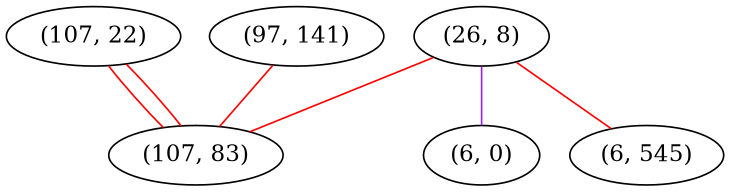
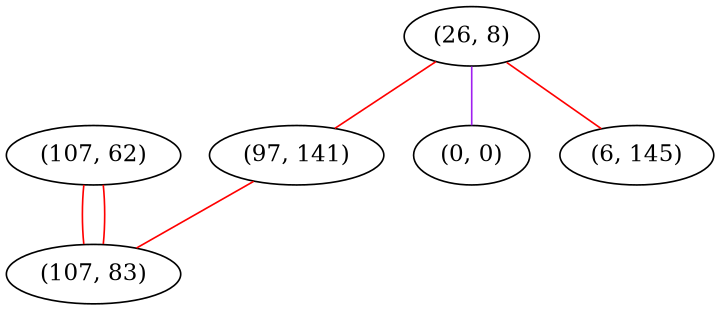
node "(107, 22)": label "(107, 22)" -> "(107, 62)"
edge "(26, 8)" -- "(107, 83)": now "(26, 8)" -- "(97, 141)"
node "(6, 0)": label "(6, 0)" -> "(0, 0)"
node "(6, 545)": label "(6, 545)" -> "(6, 145)"
